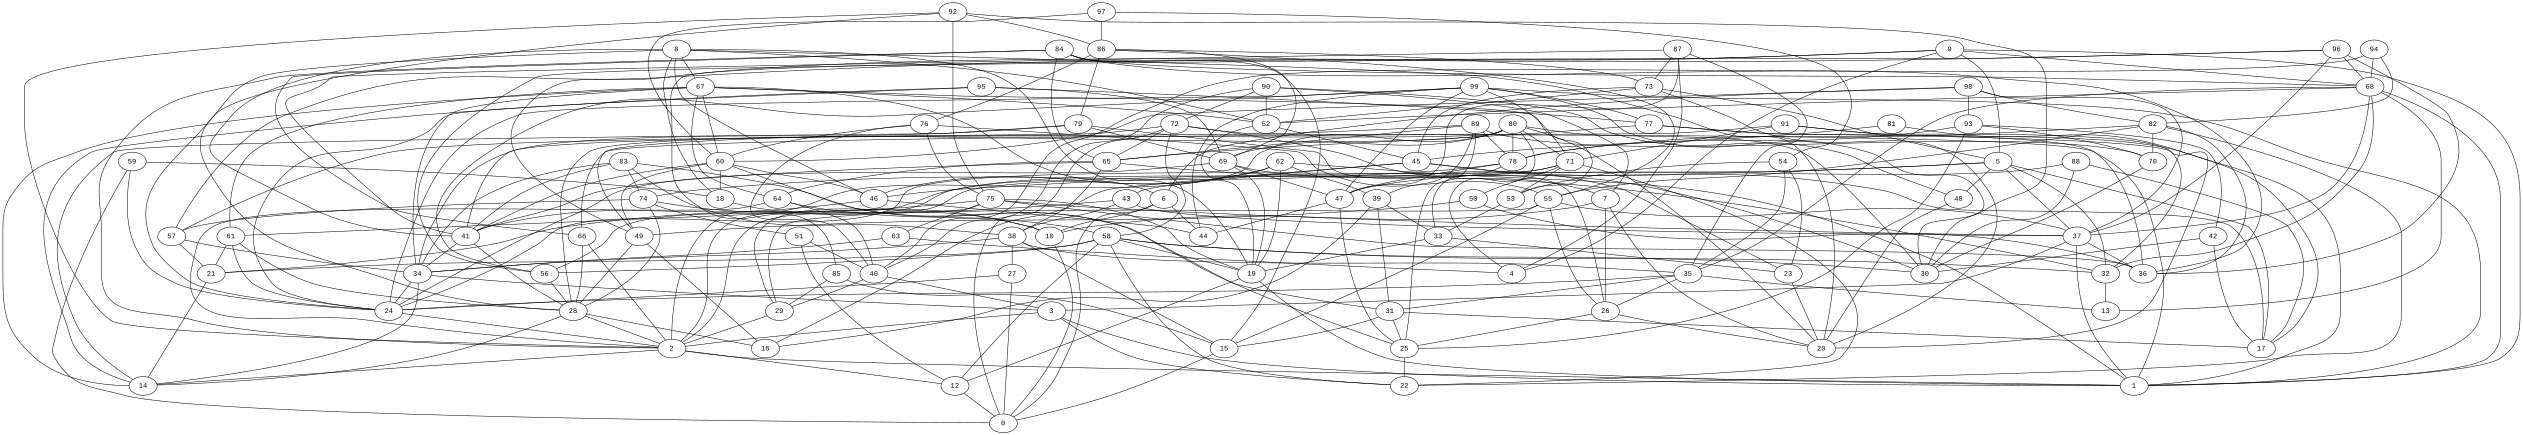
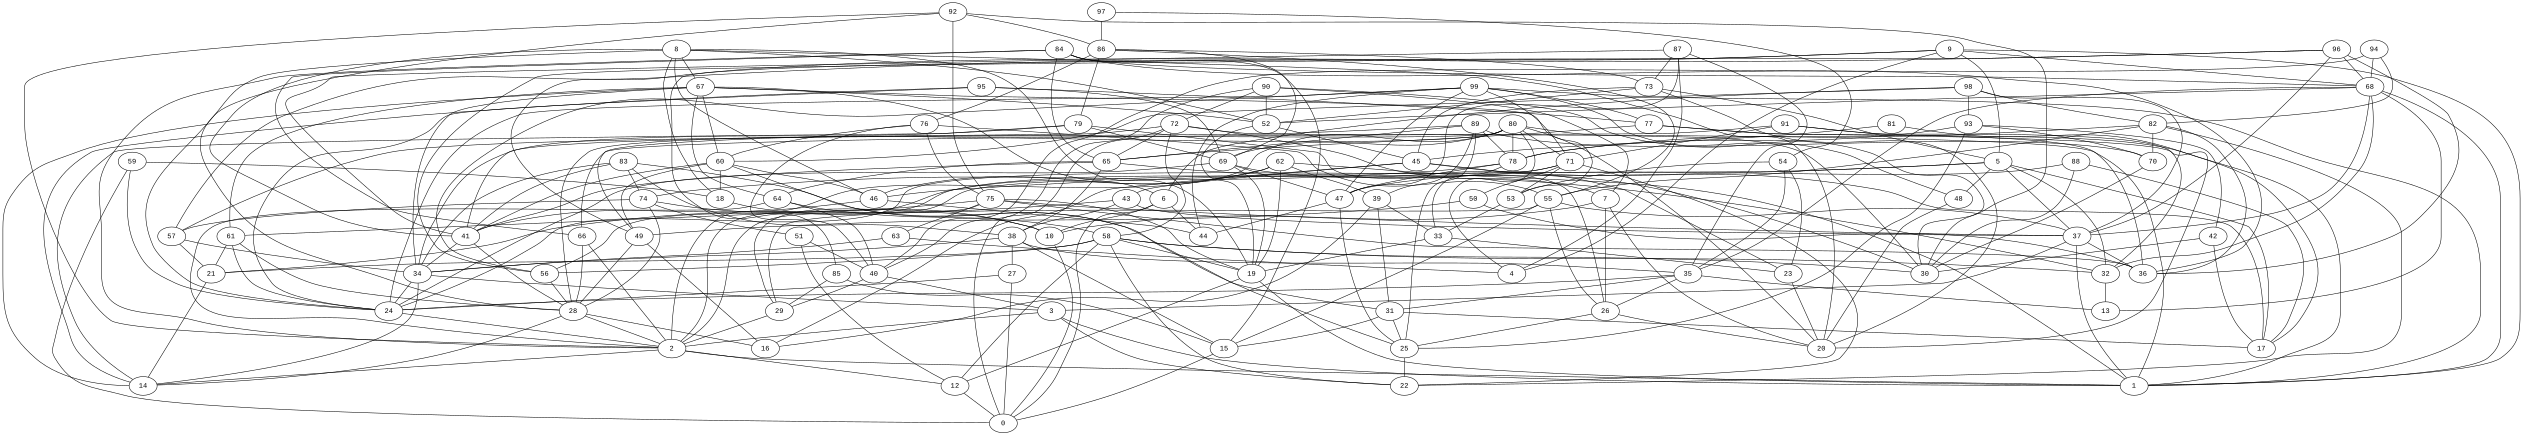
edge "97" -- "60": removed
